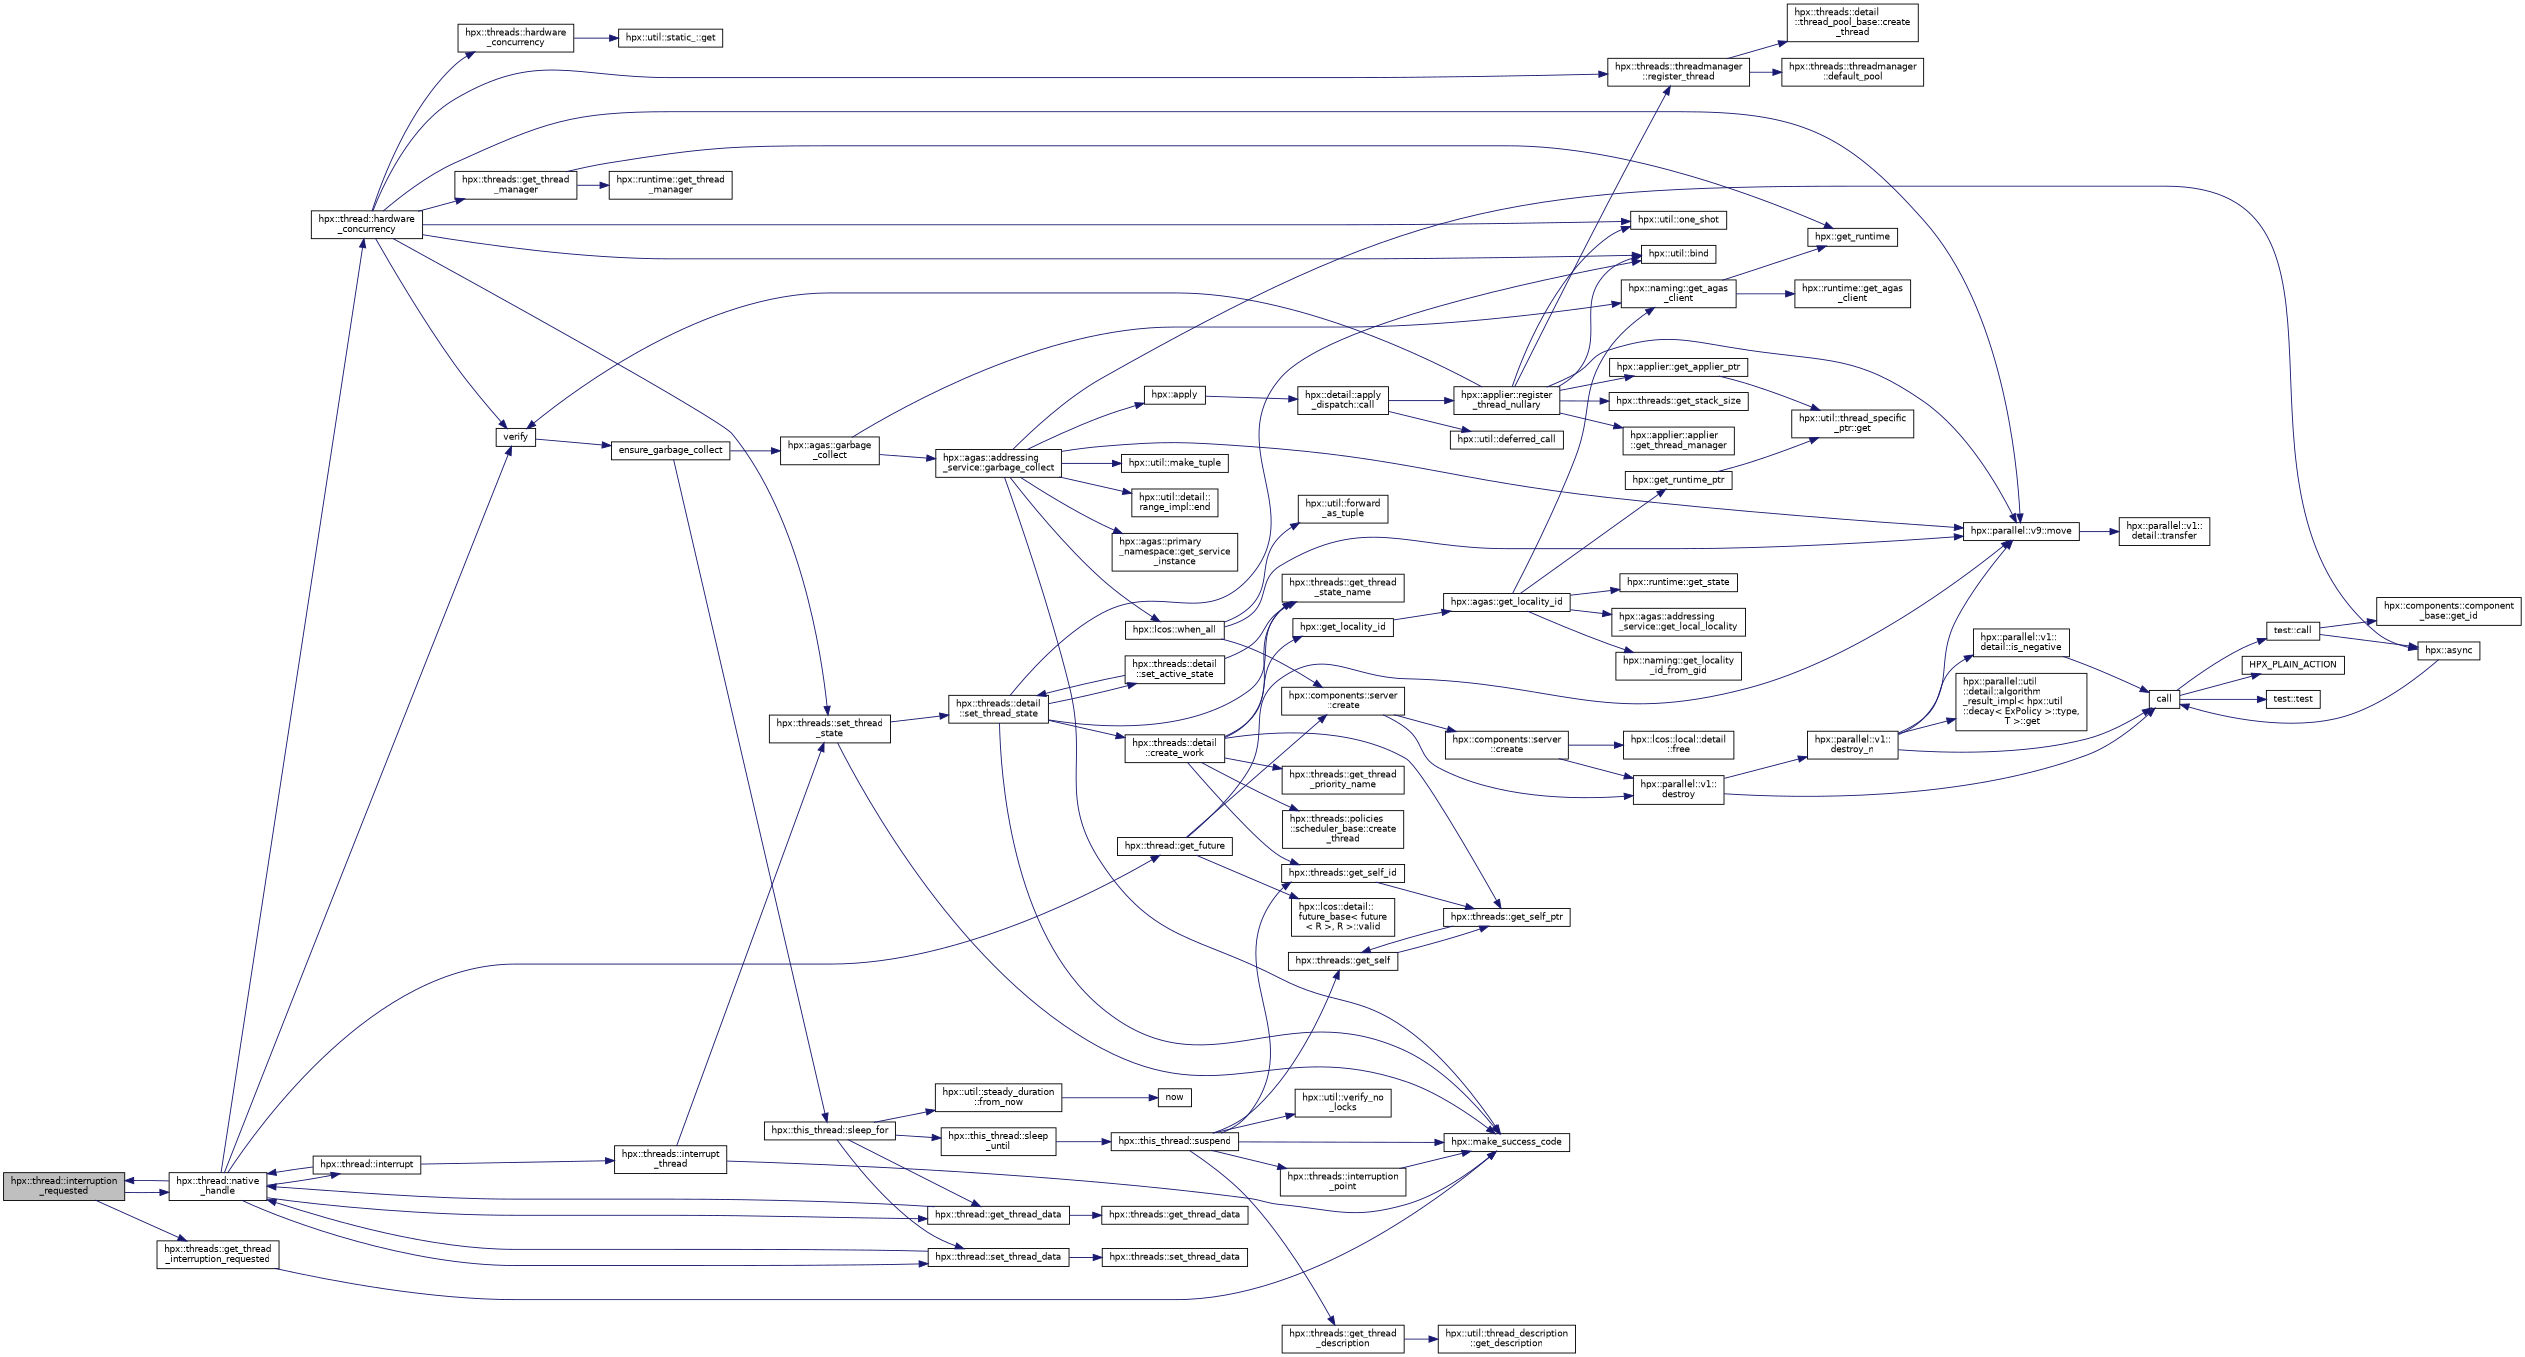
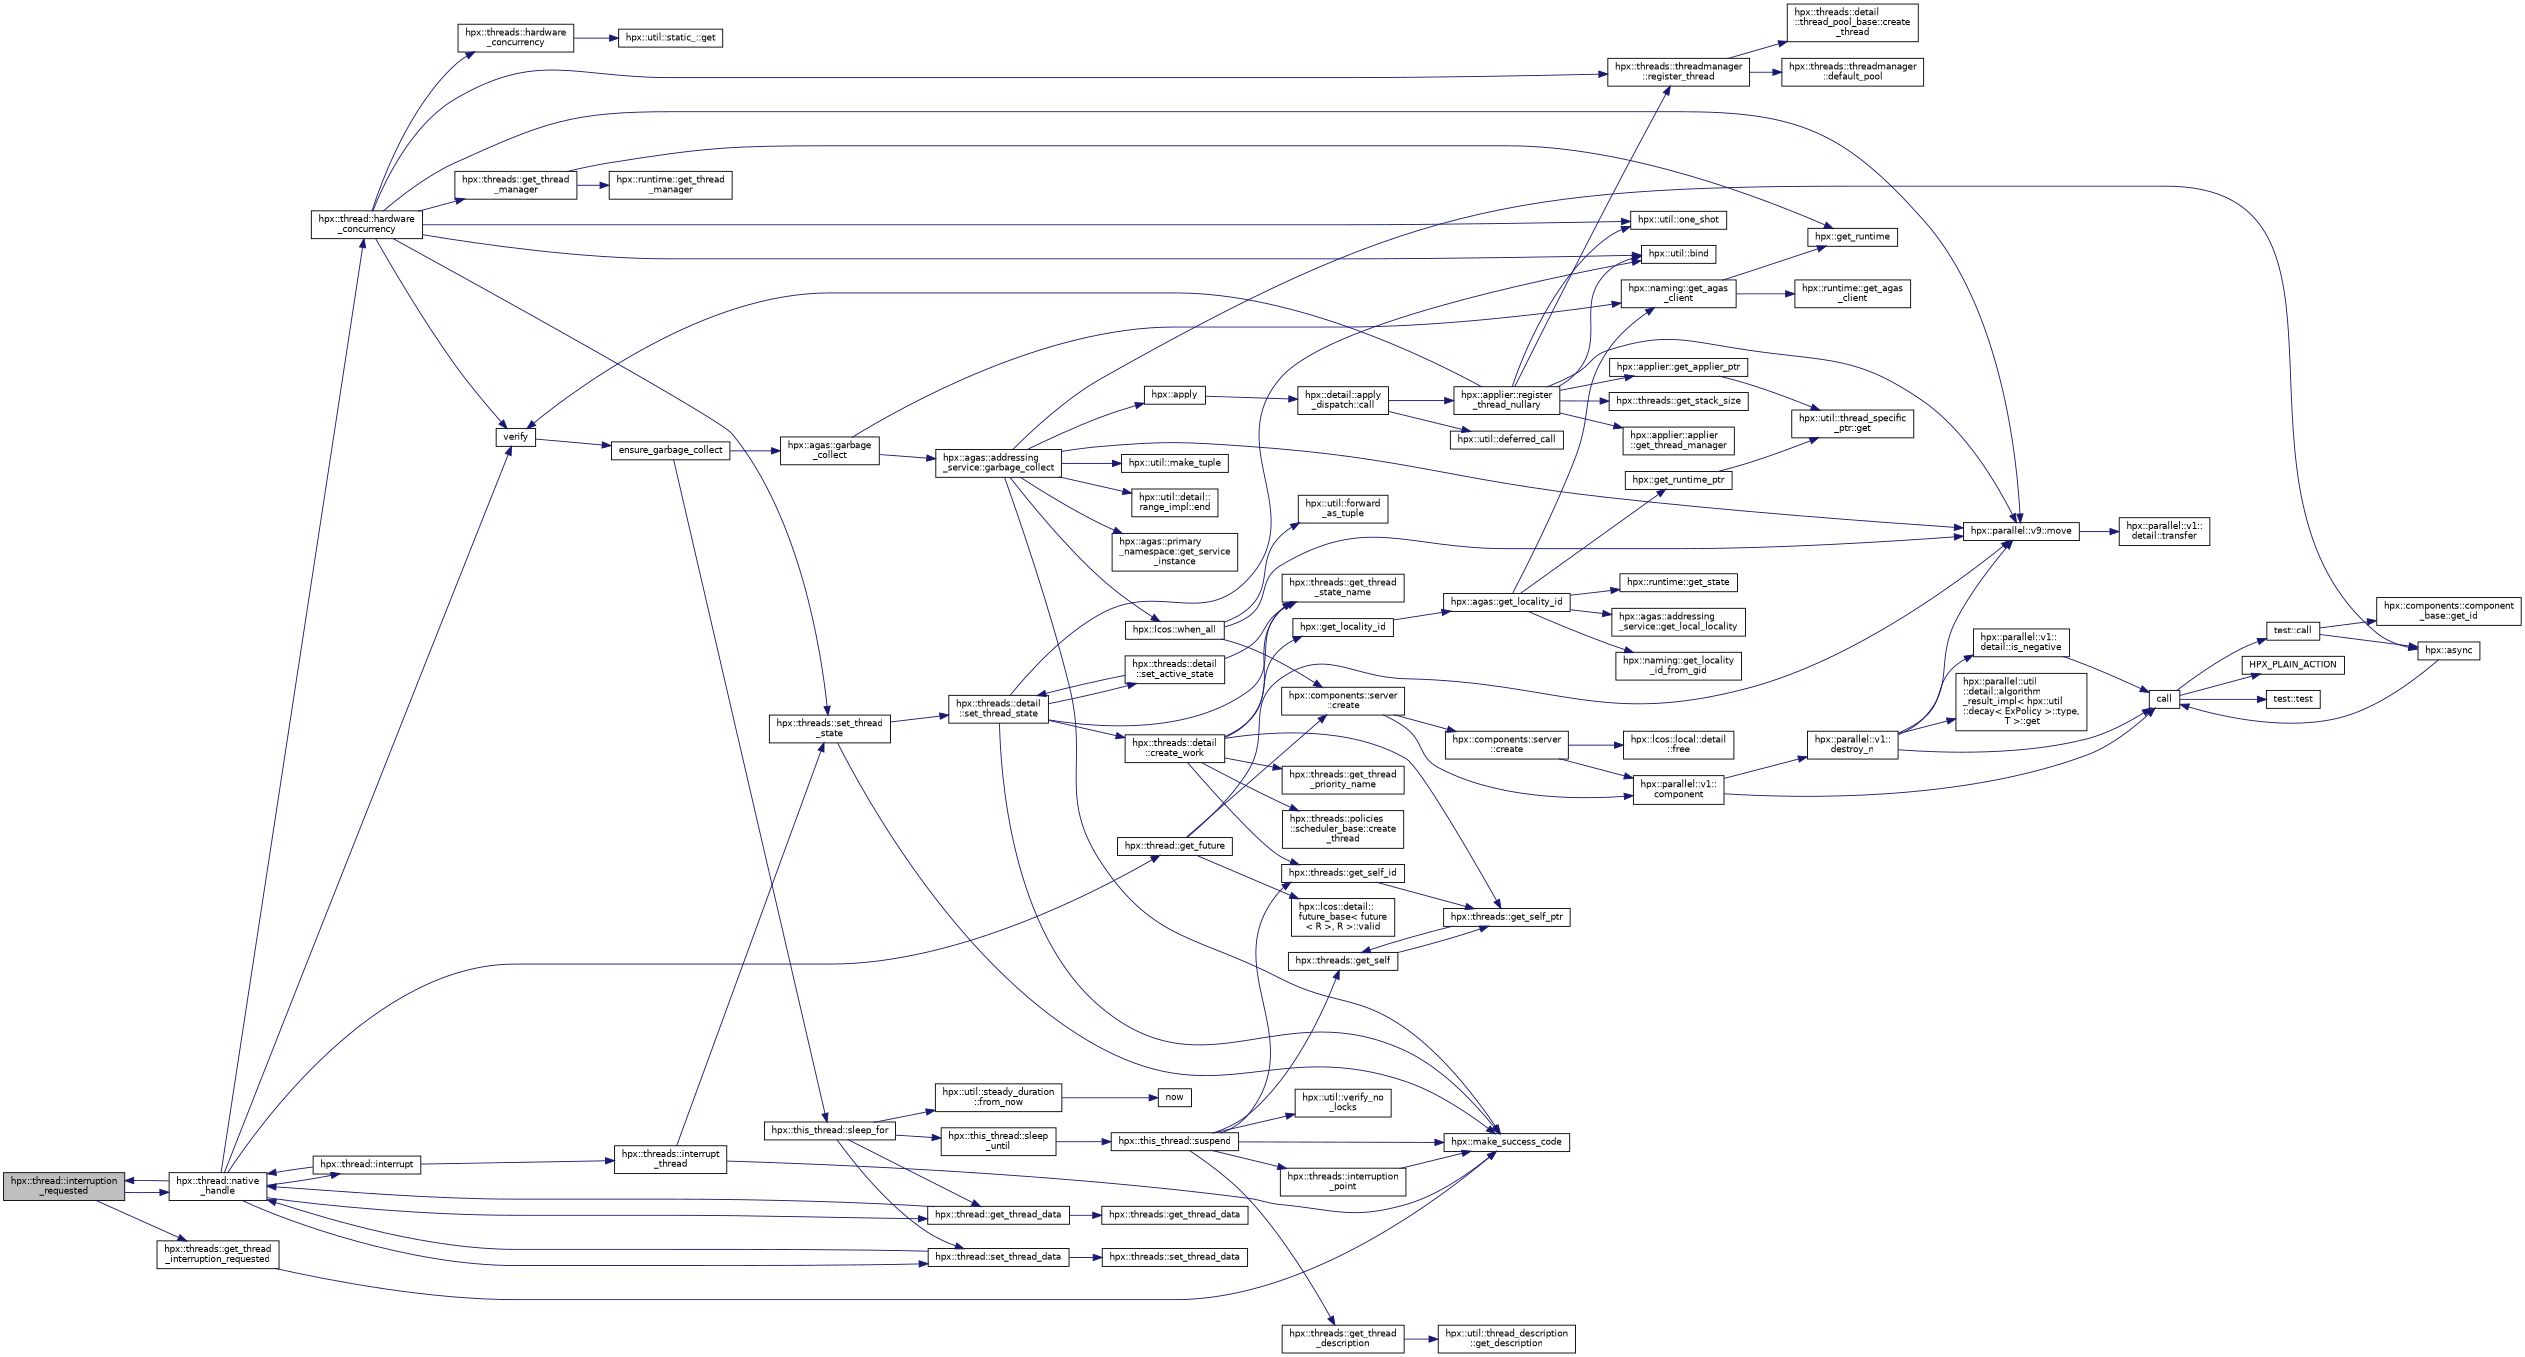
node "hpx::parallel::v1:: destroy": label "hpx::parallel::v1:: destroy" -> "hpx::parallel::v1:: component"
